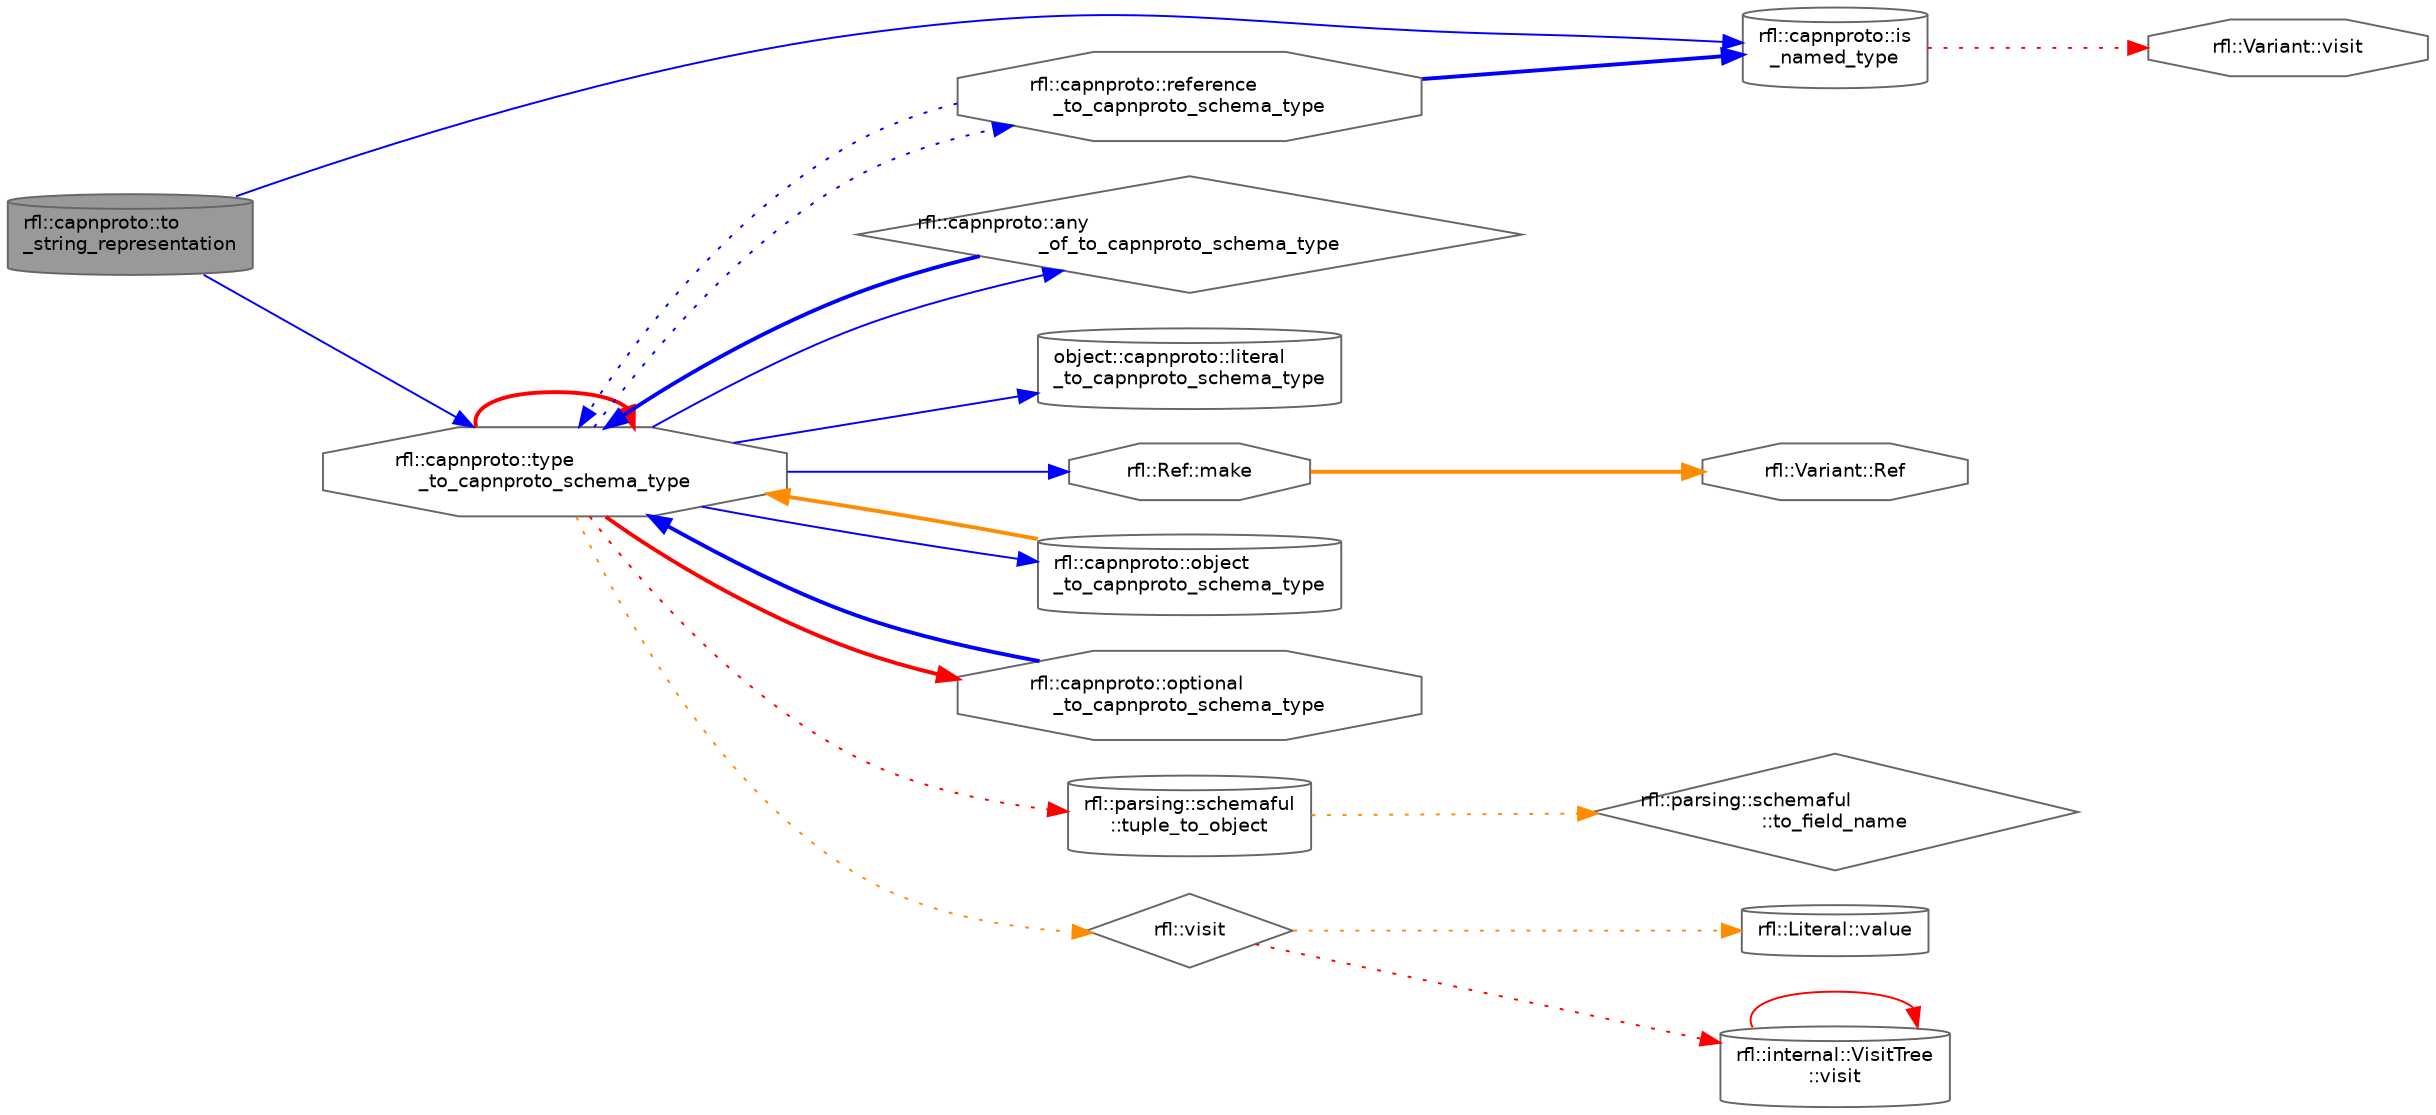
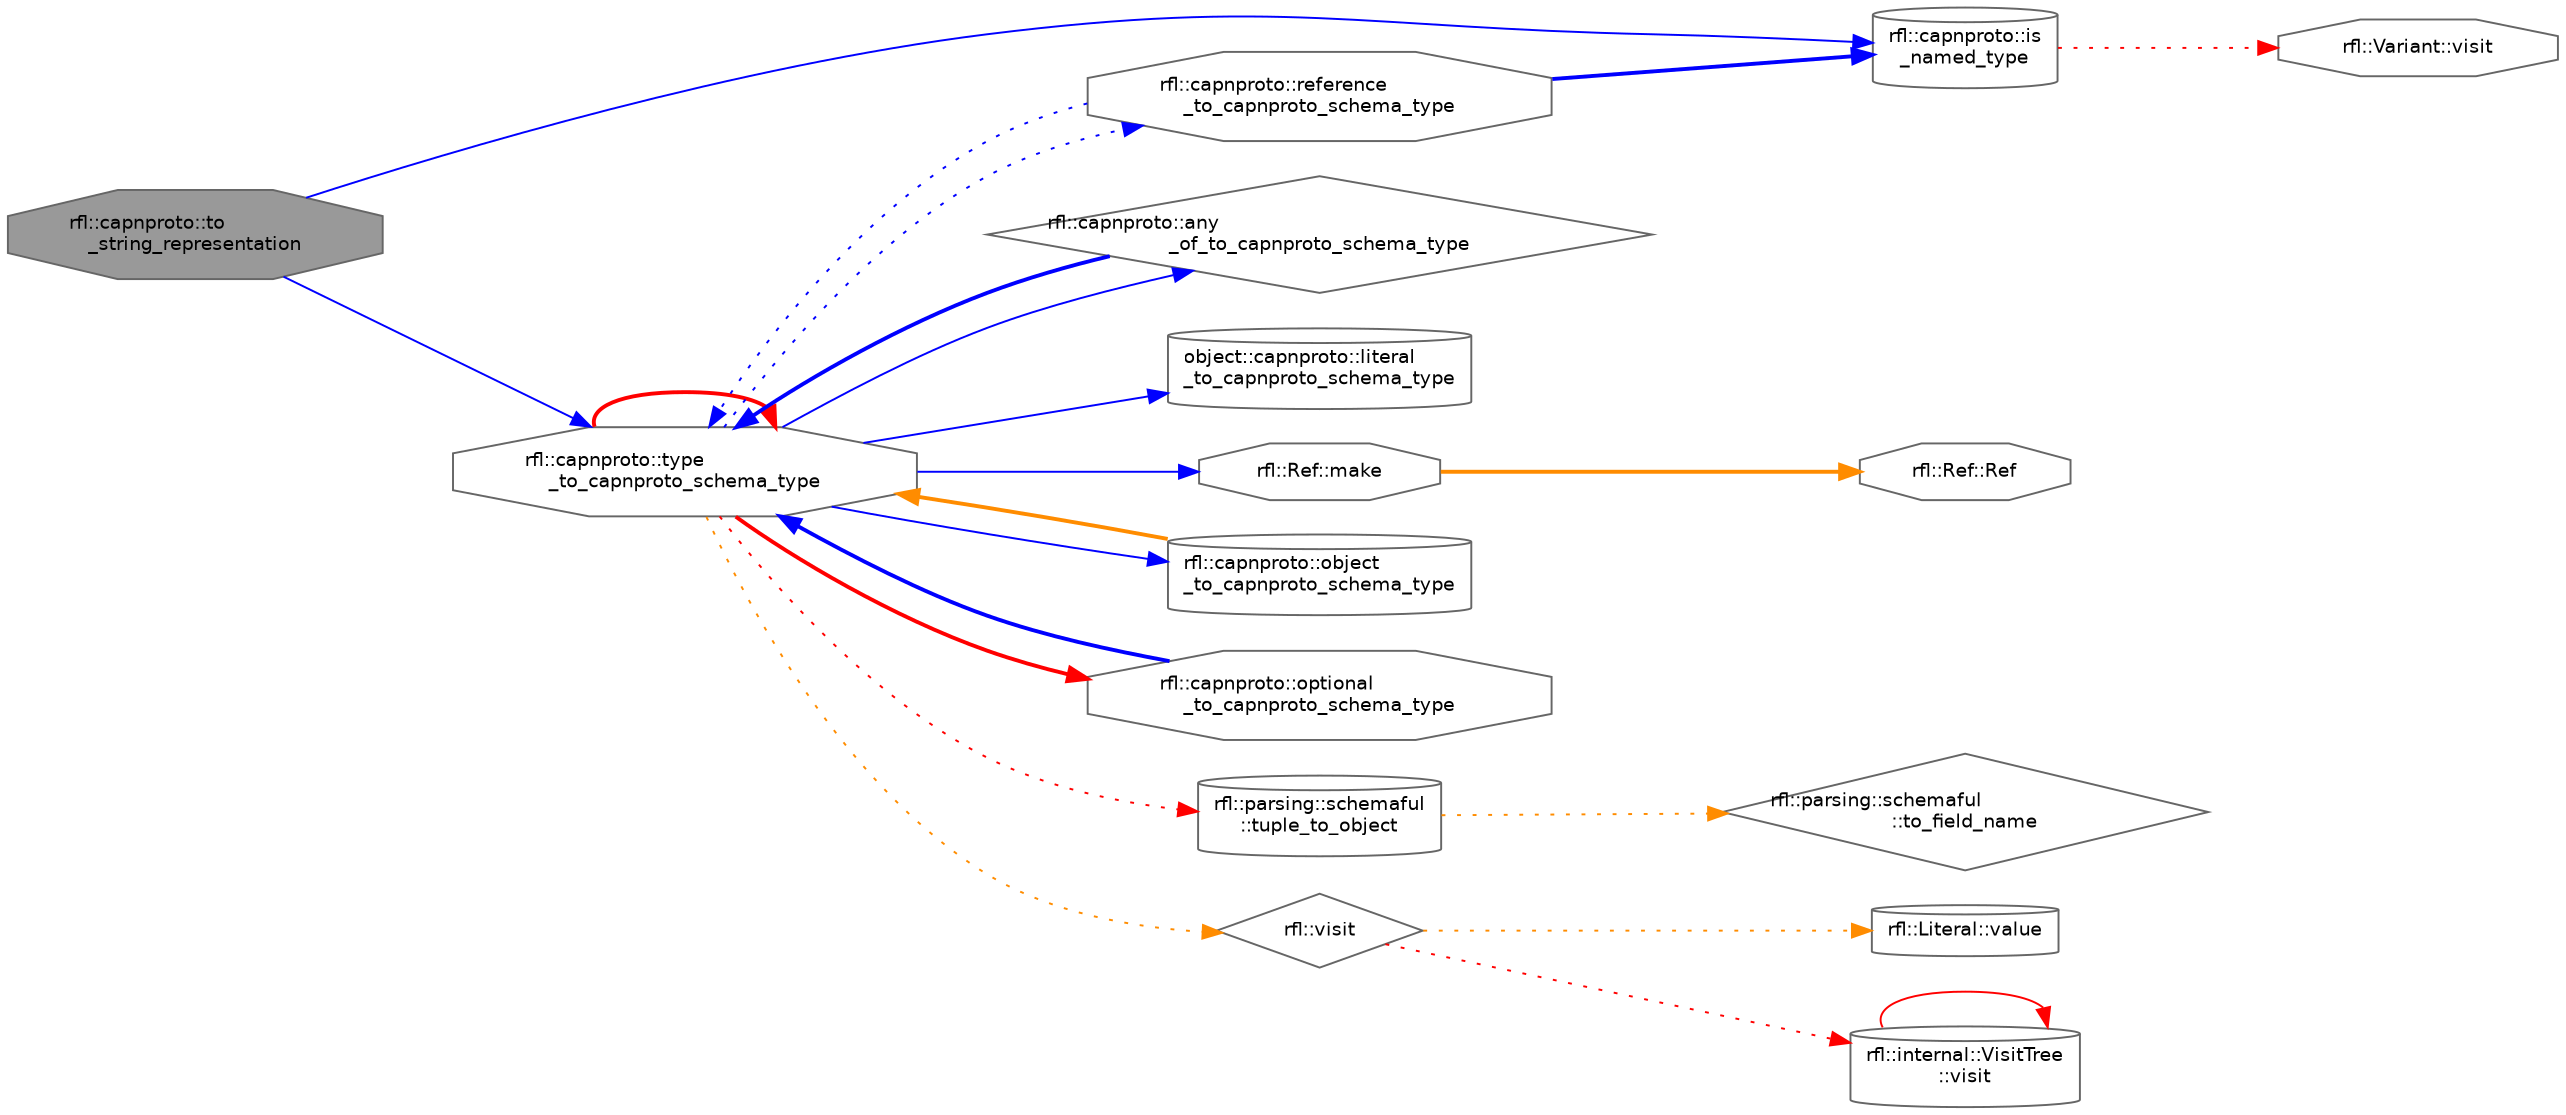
node "rfl::capnproto::to _string_representation": shape cylinder -> octagon
node "rfl::Variant::Ref": label "rfl::Variant::Ref" -> "rfl::Ref::Ref"
